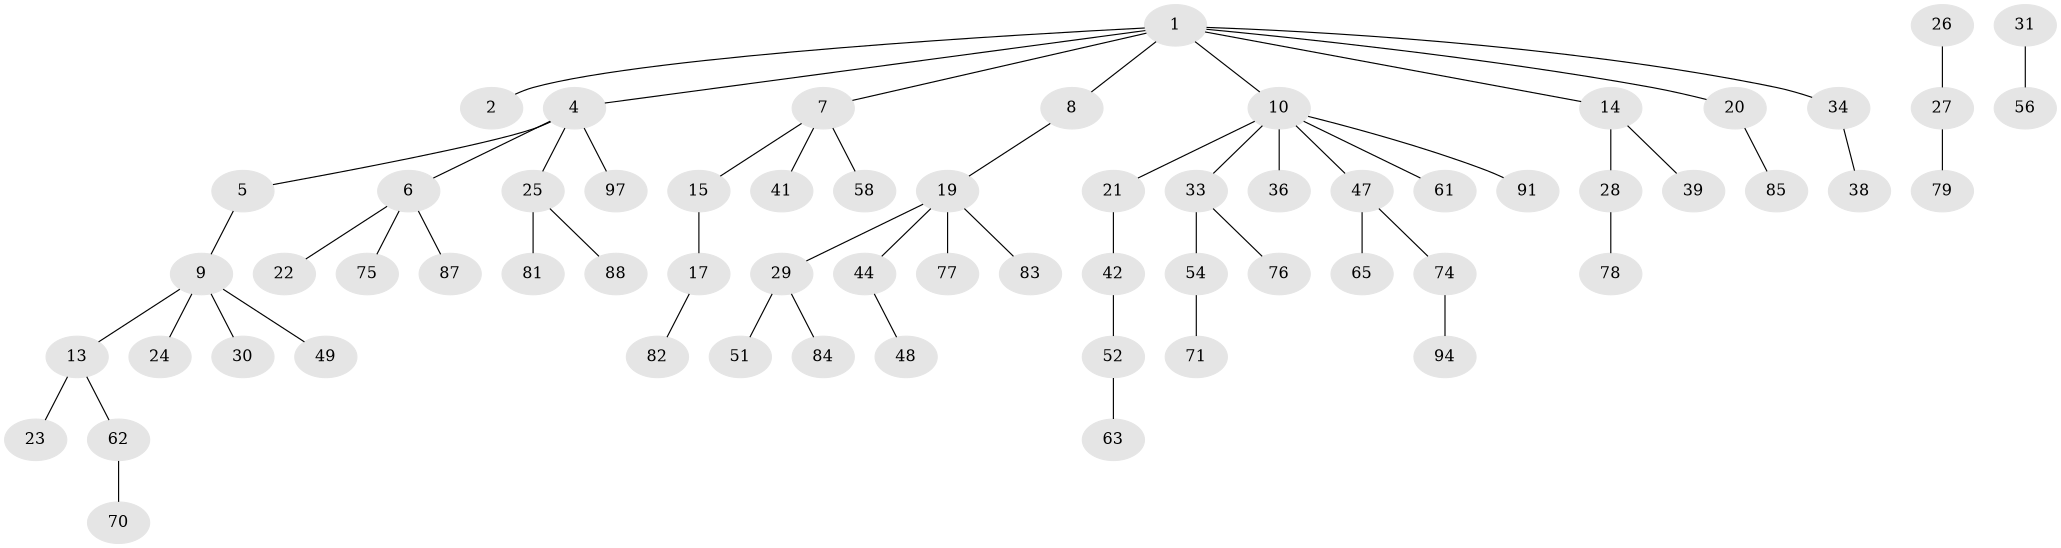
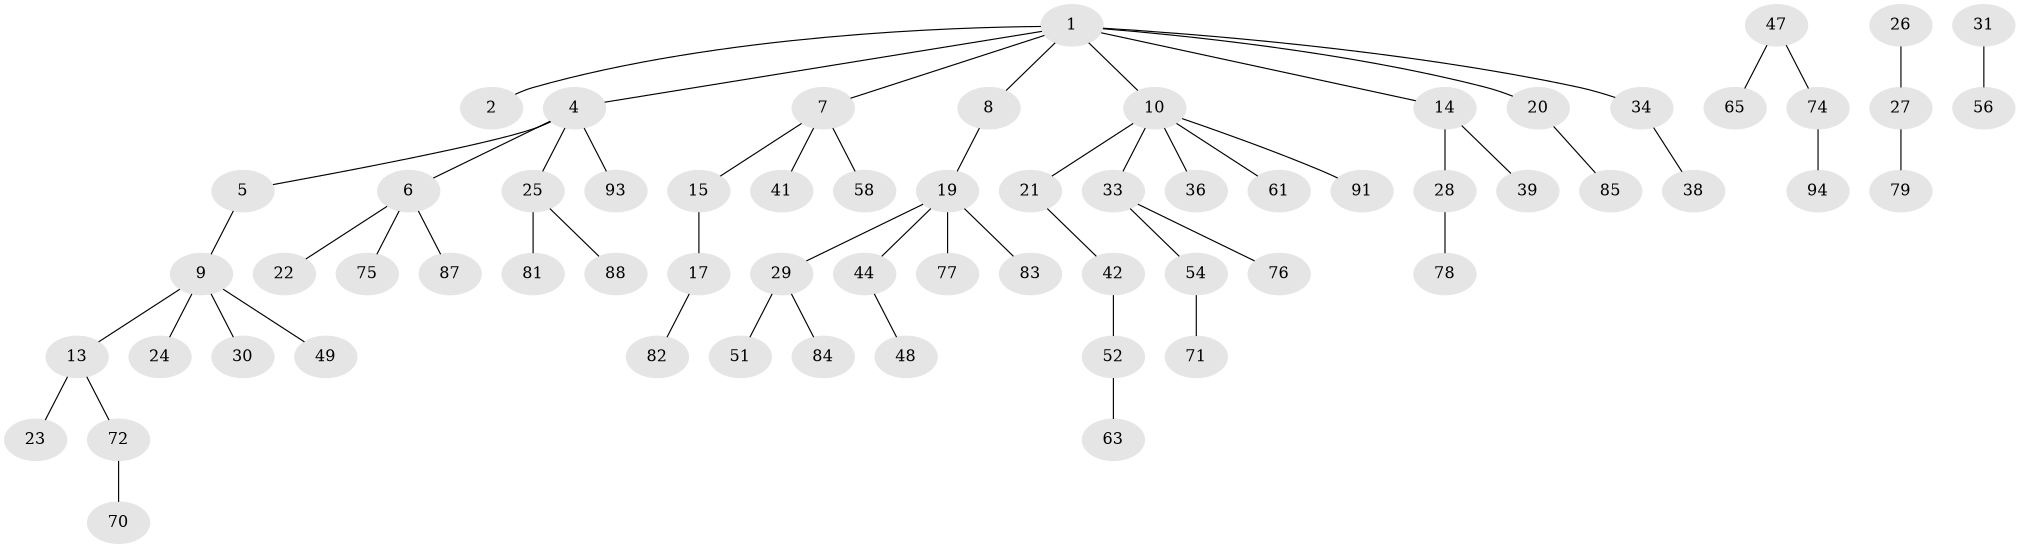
edge "10" -- "47": removed
node "97": label "97" -> "93"
node "62": label "62" -> "72"
